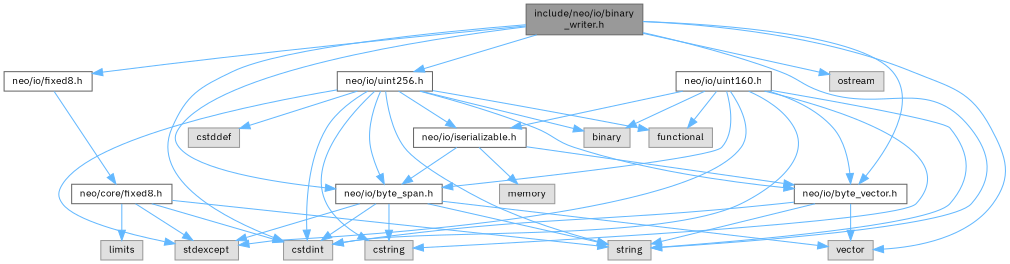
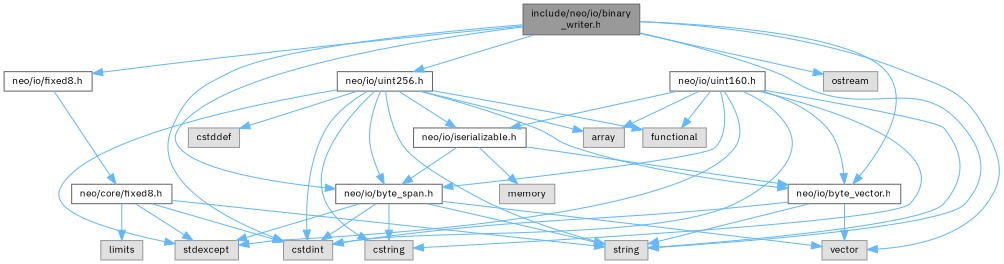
node "binary": label "binary" -> "array"
